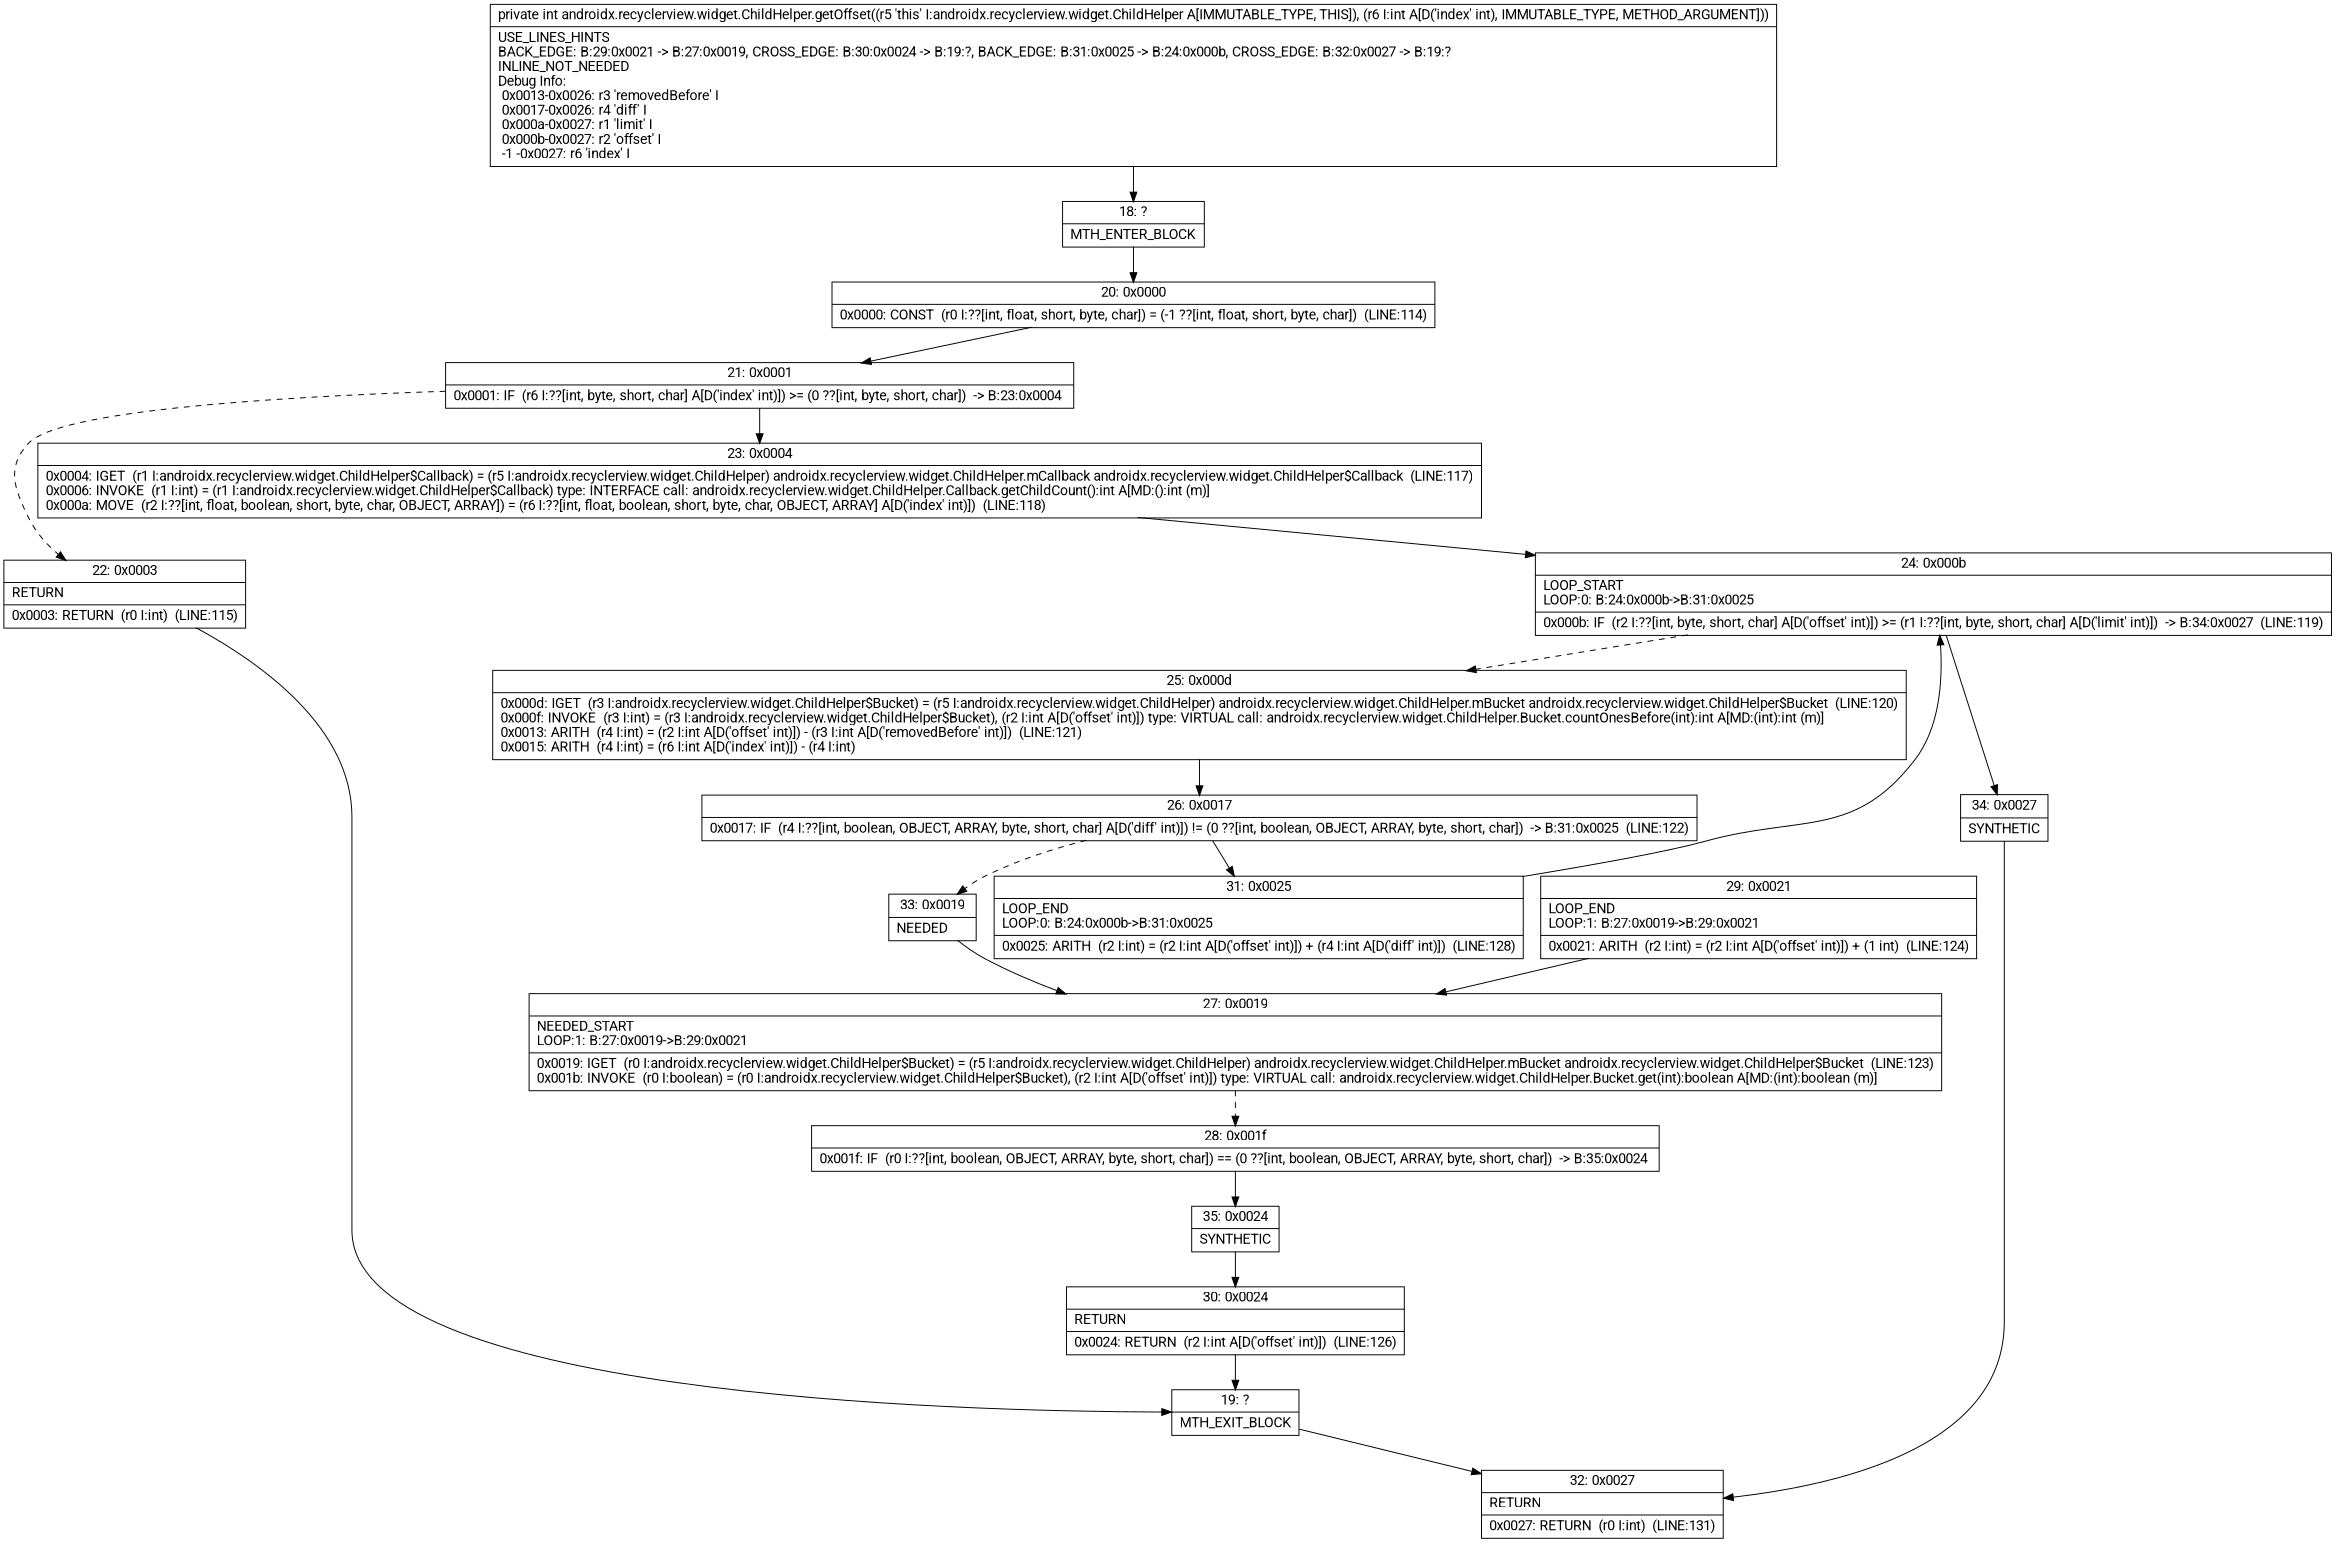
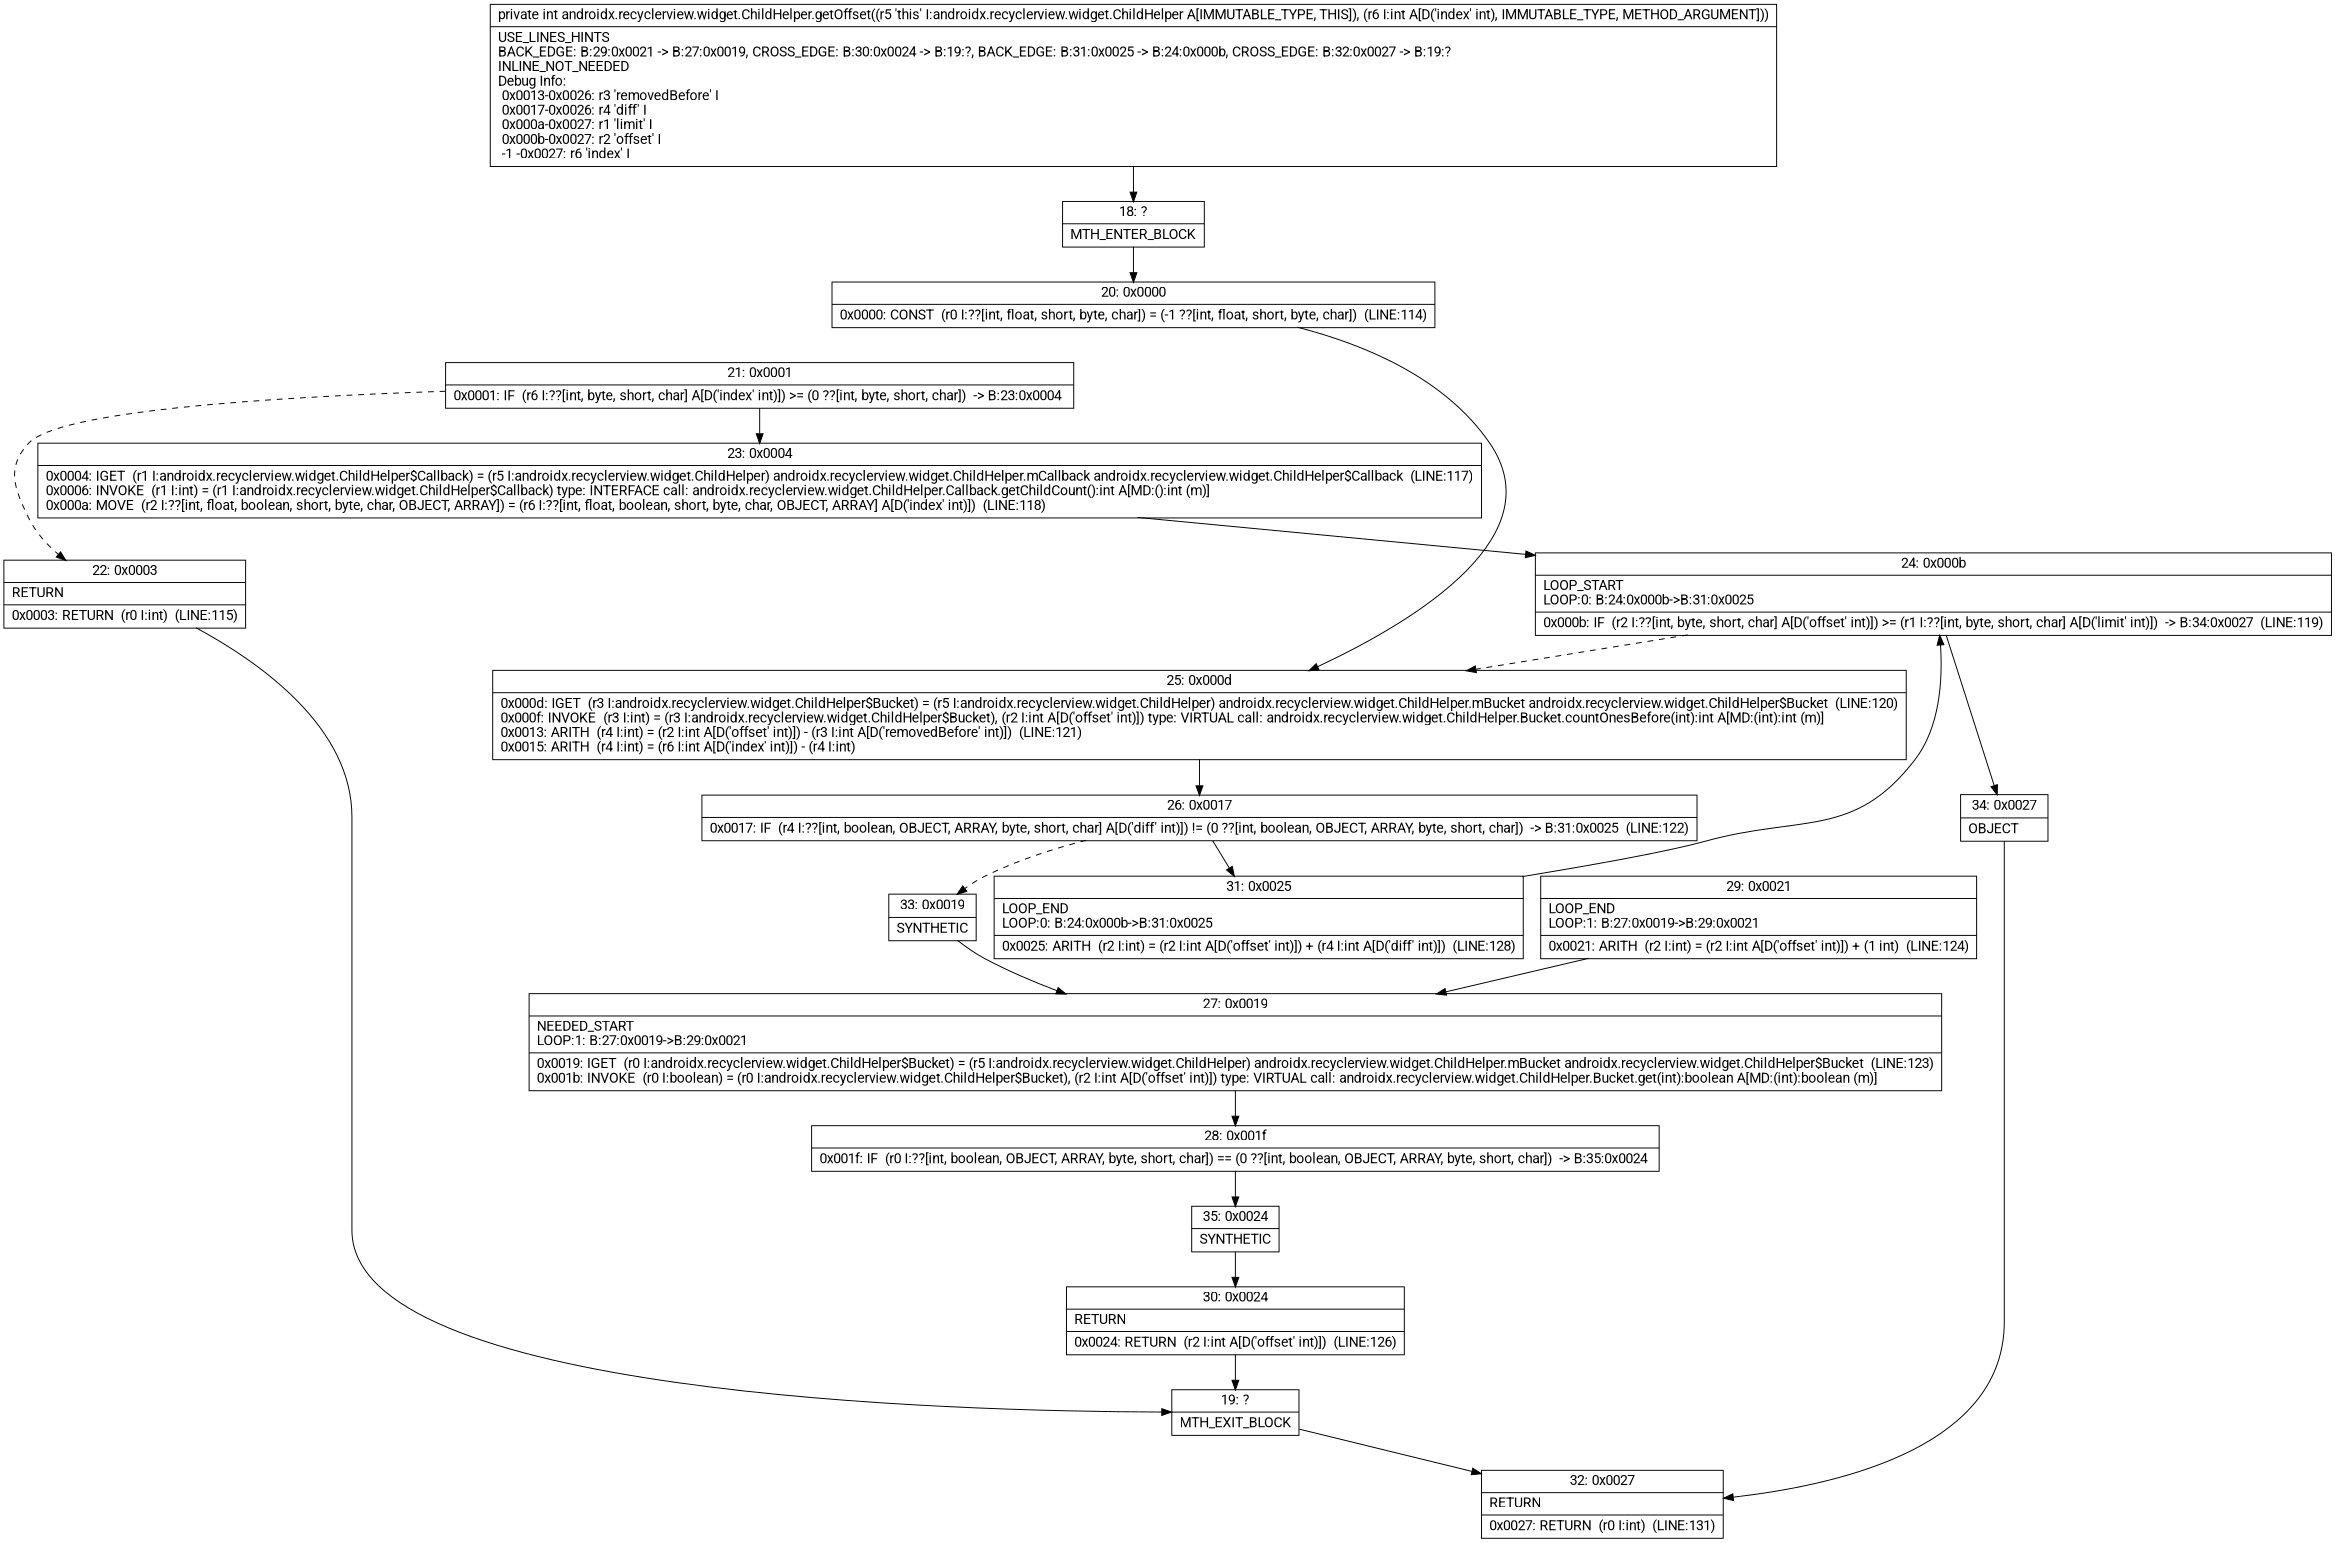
edge "20: 0x0000" -> "21: 0x0001": now "20: 0x0000" -> "25: 0x000d"
node "34: 0x0027": text "SYNTHETIC" -> "OBJECT"
node "33: 0x0019": text "NEEDED" -> "SYNTHETIC"
edge "27: 0x0019" -> "28: 0x001f": style dashed -> solid
